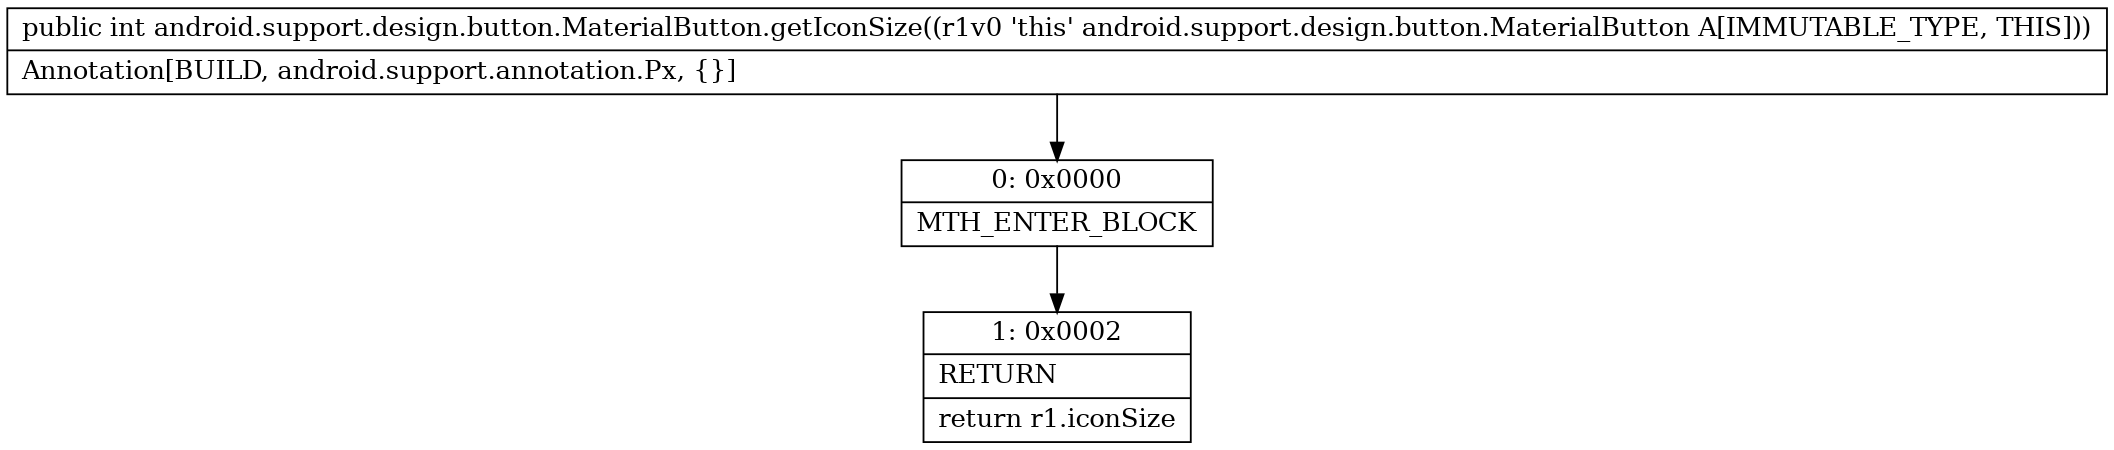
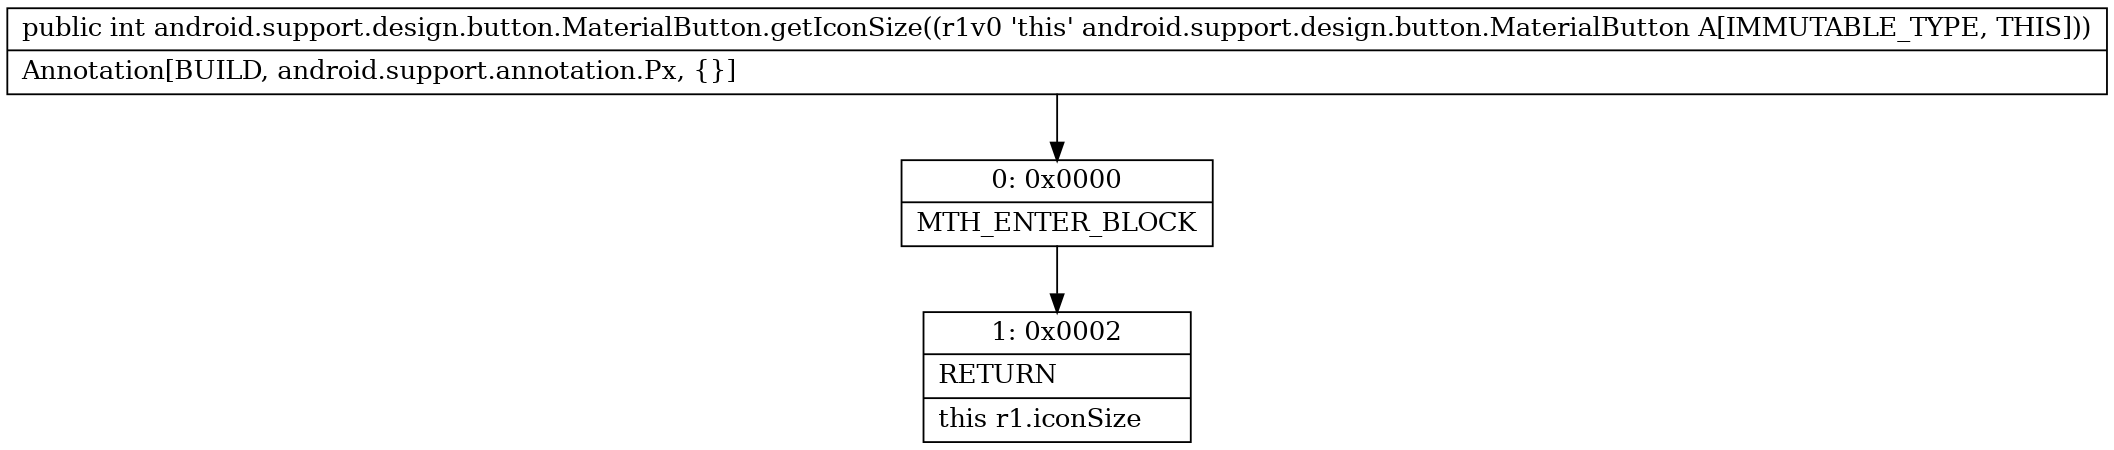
node "1: 0x0002": text "return r1.iconSize" -> "this r1.iconSize"
